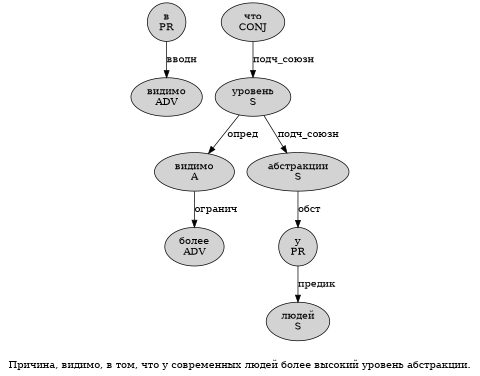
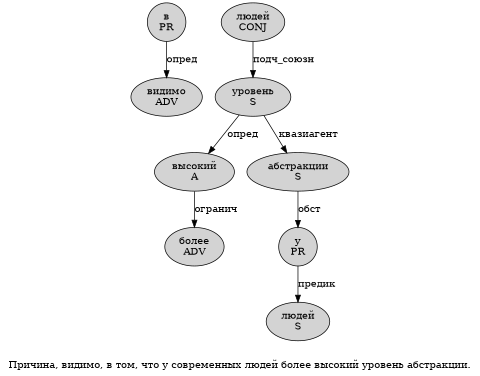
node "что CONJ": label "что CONJ" -> "людей CONJ"
edge "в PR" -> "видимо ADV": label "вводн" -> "опред"
edge "уровень S" -> "абстракции S": label "подч_союзн" -> "квазиагент"
node "видимо A": label "видимо A" -> "высокий A"
